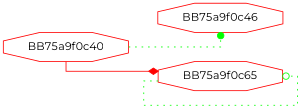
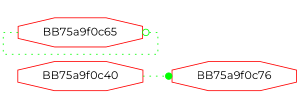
node "BB75a9f0c46": label "BB75a9f0c46" -> "BB75a9f0c76"
edge "BB75a9f0c40" -> "BB75a9f0c65": removed
